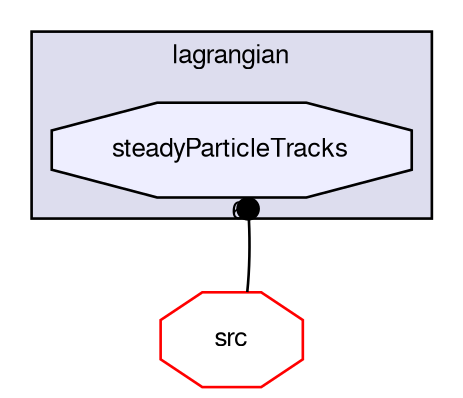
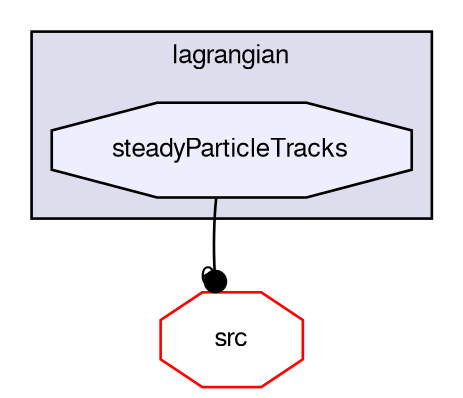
edge "src" -> "steadyParticleTracks": reversed
